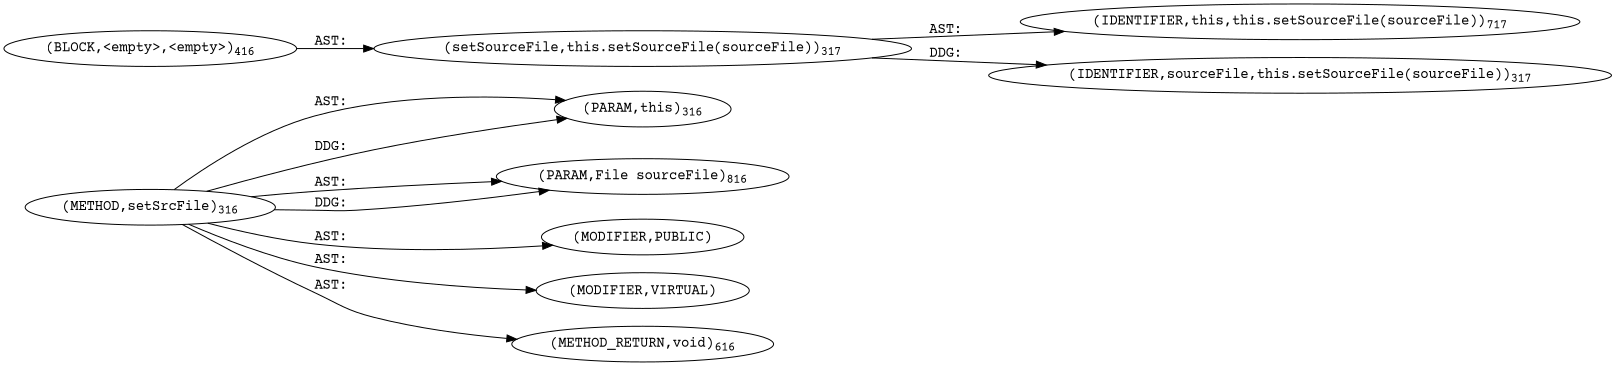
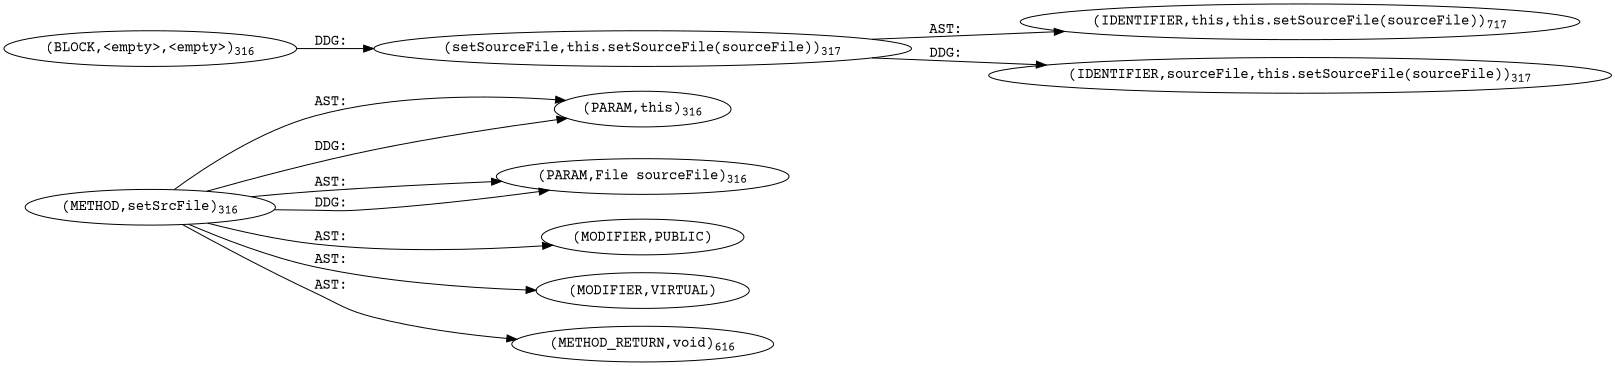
edge "(BLOCK,<empty>,<empty>)" -> "(setSourceFile,this.setSourceFile(sourceFile))": label "AST: " -> "DDG: "
node "(BLOCK,<empty>,<empty>)": text "416" -> "316"
node "(PARAM,File sourceFile)": text "816" -> "316"
